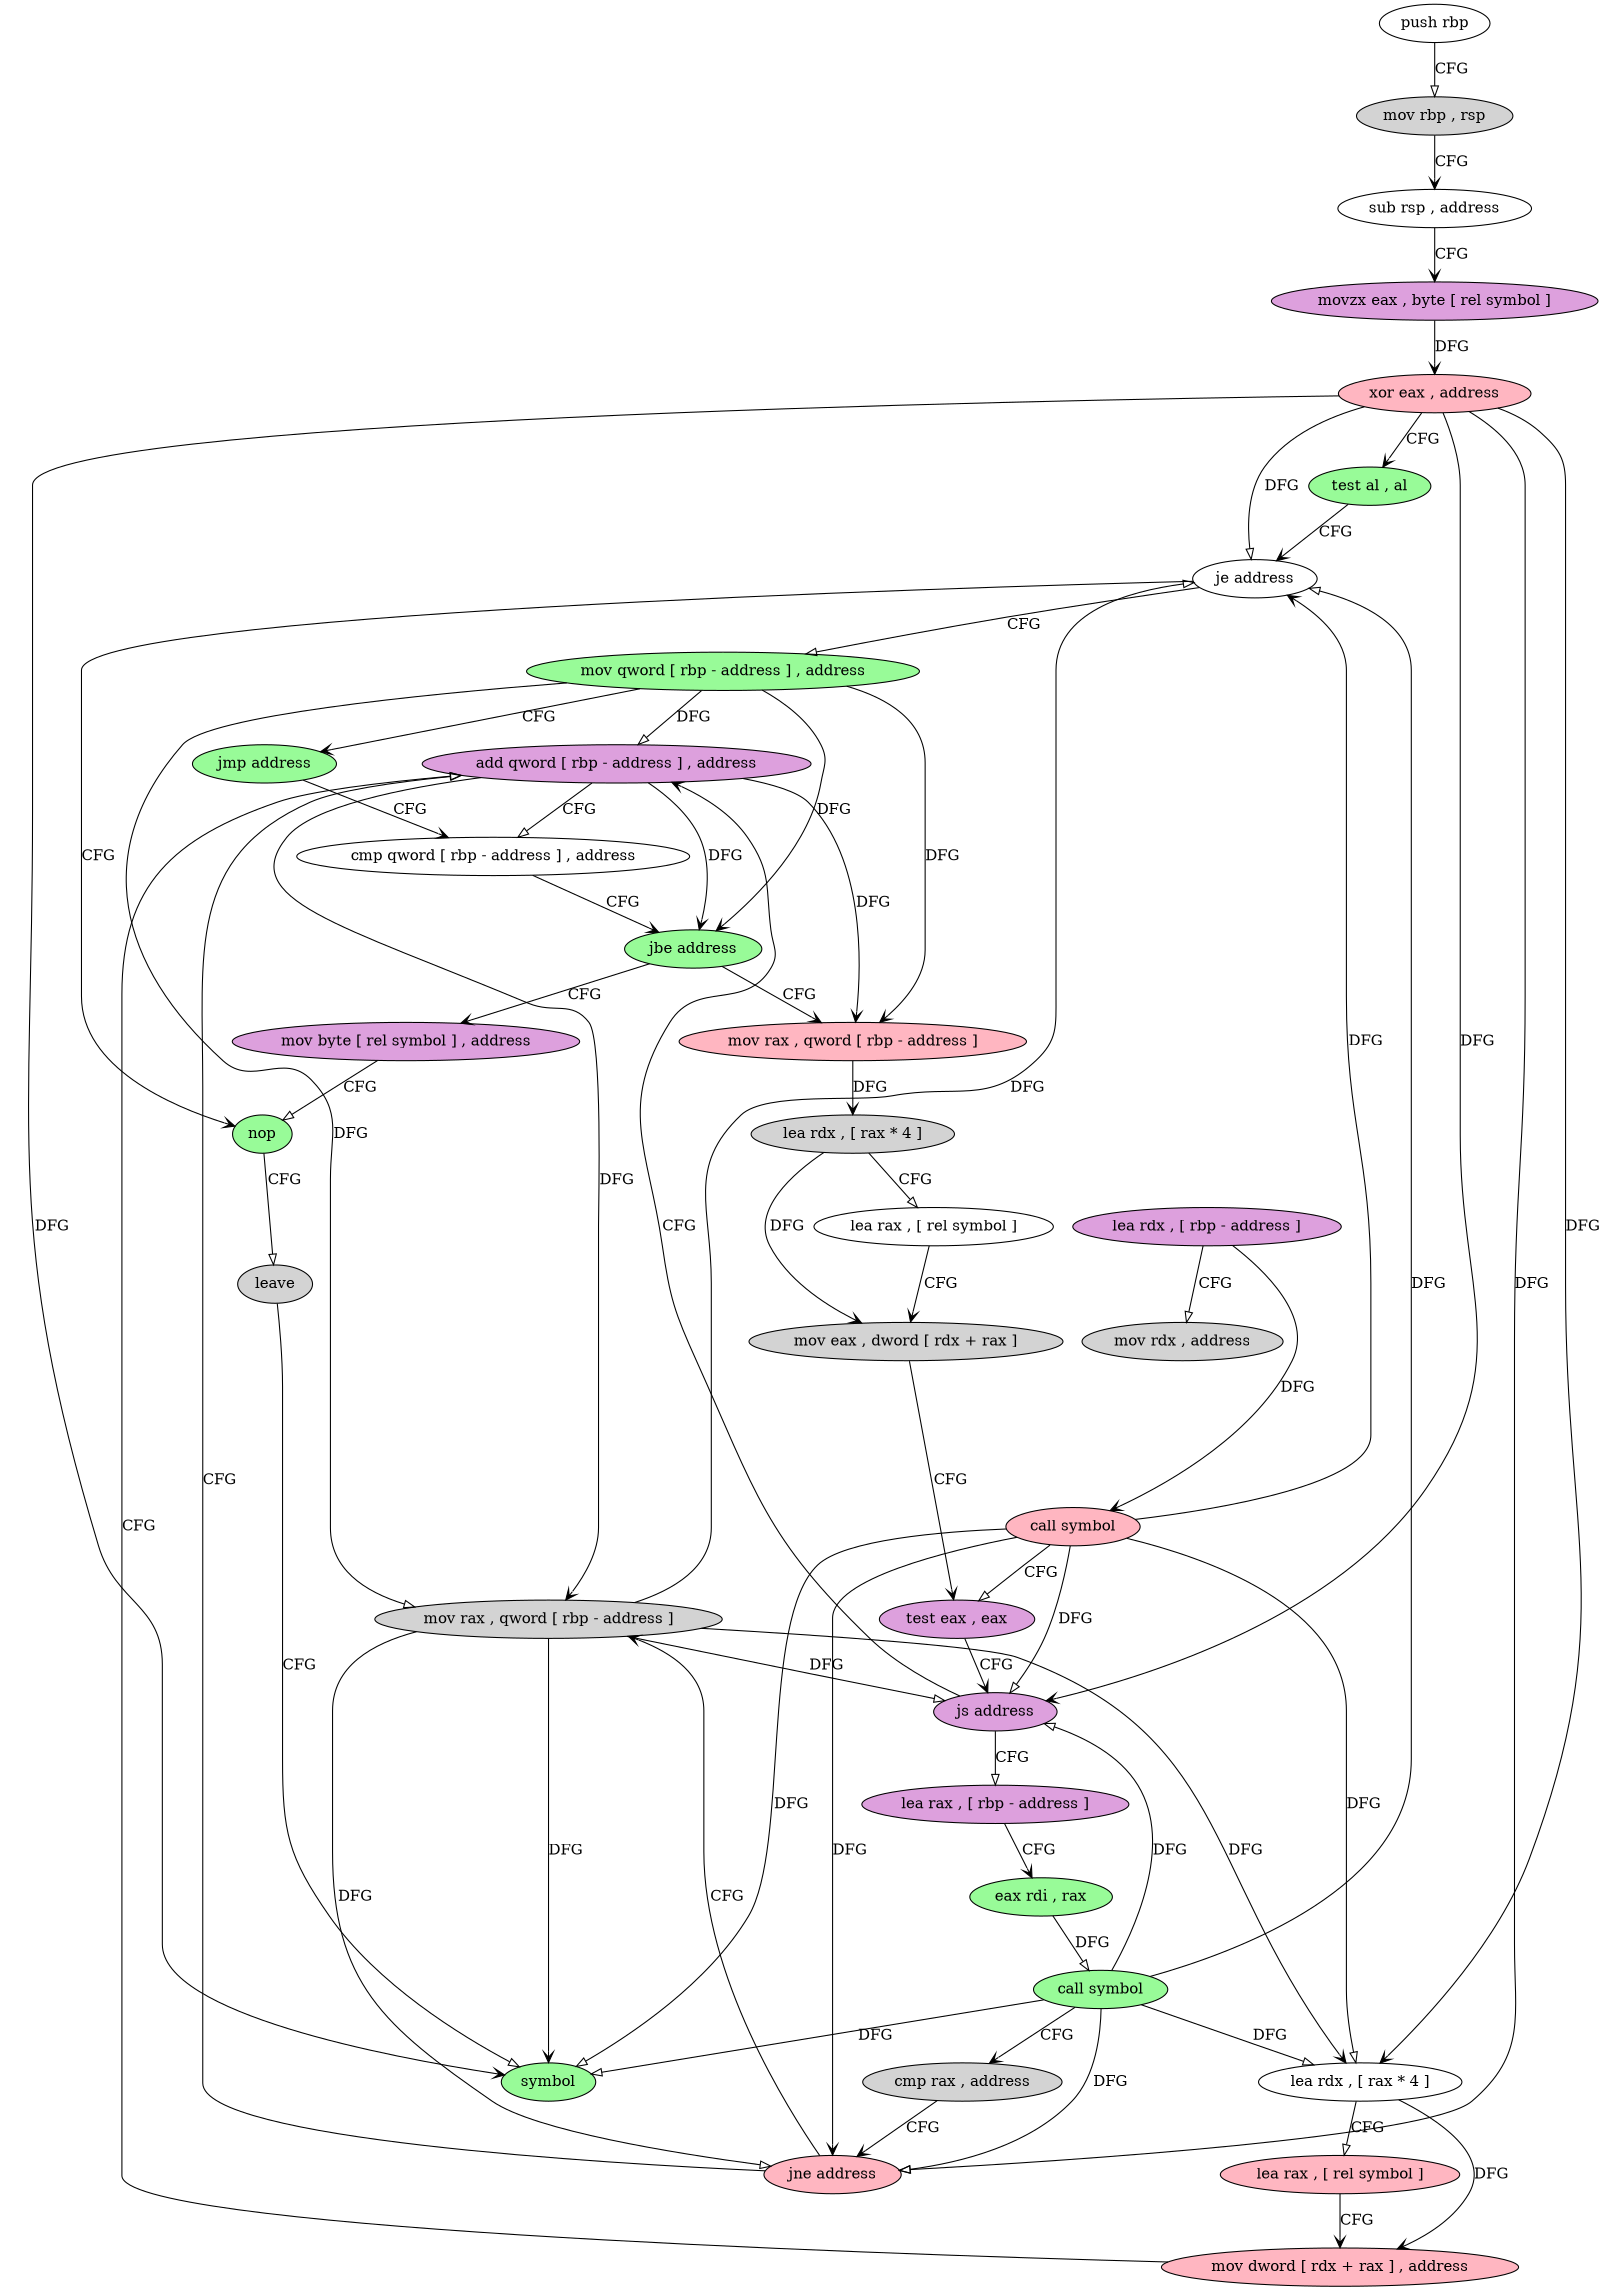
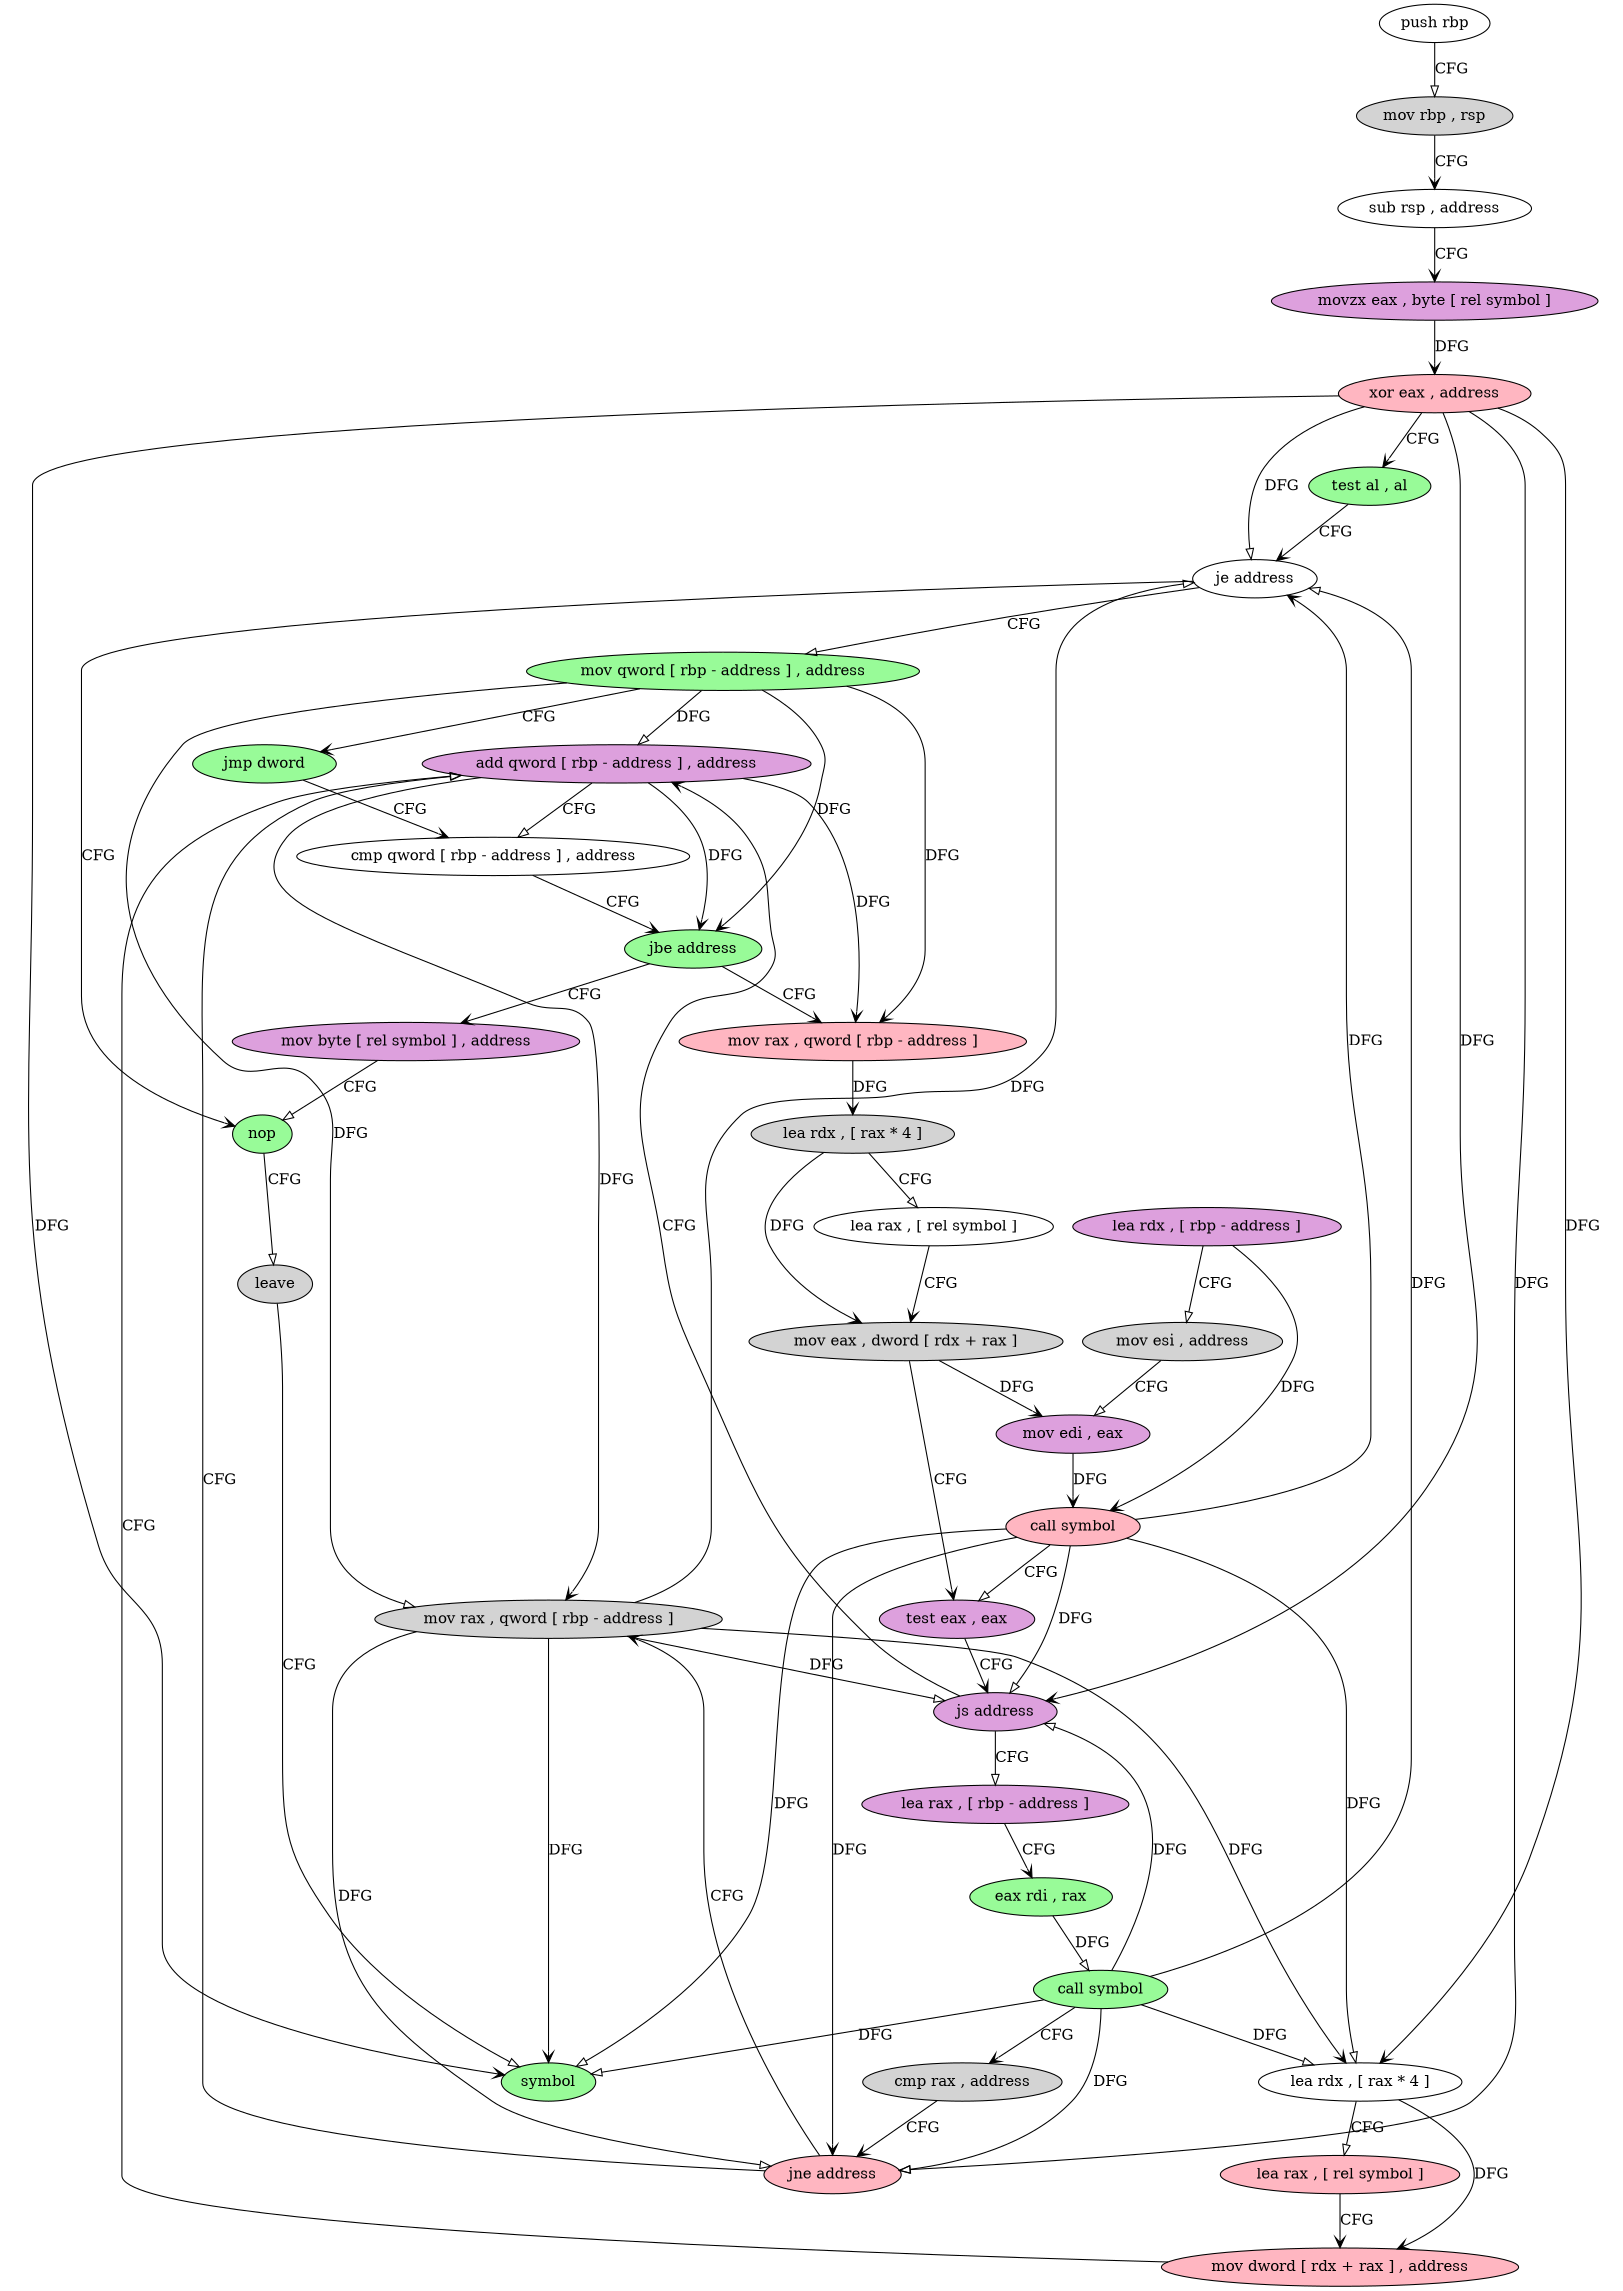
node "jmp address": label "jmp address" -> "jmp dword"
node "mov rdx , address": label "mov rdx , address" -> "mov esi , address"
node "mov edi , eax": added
